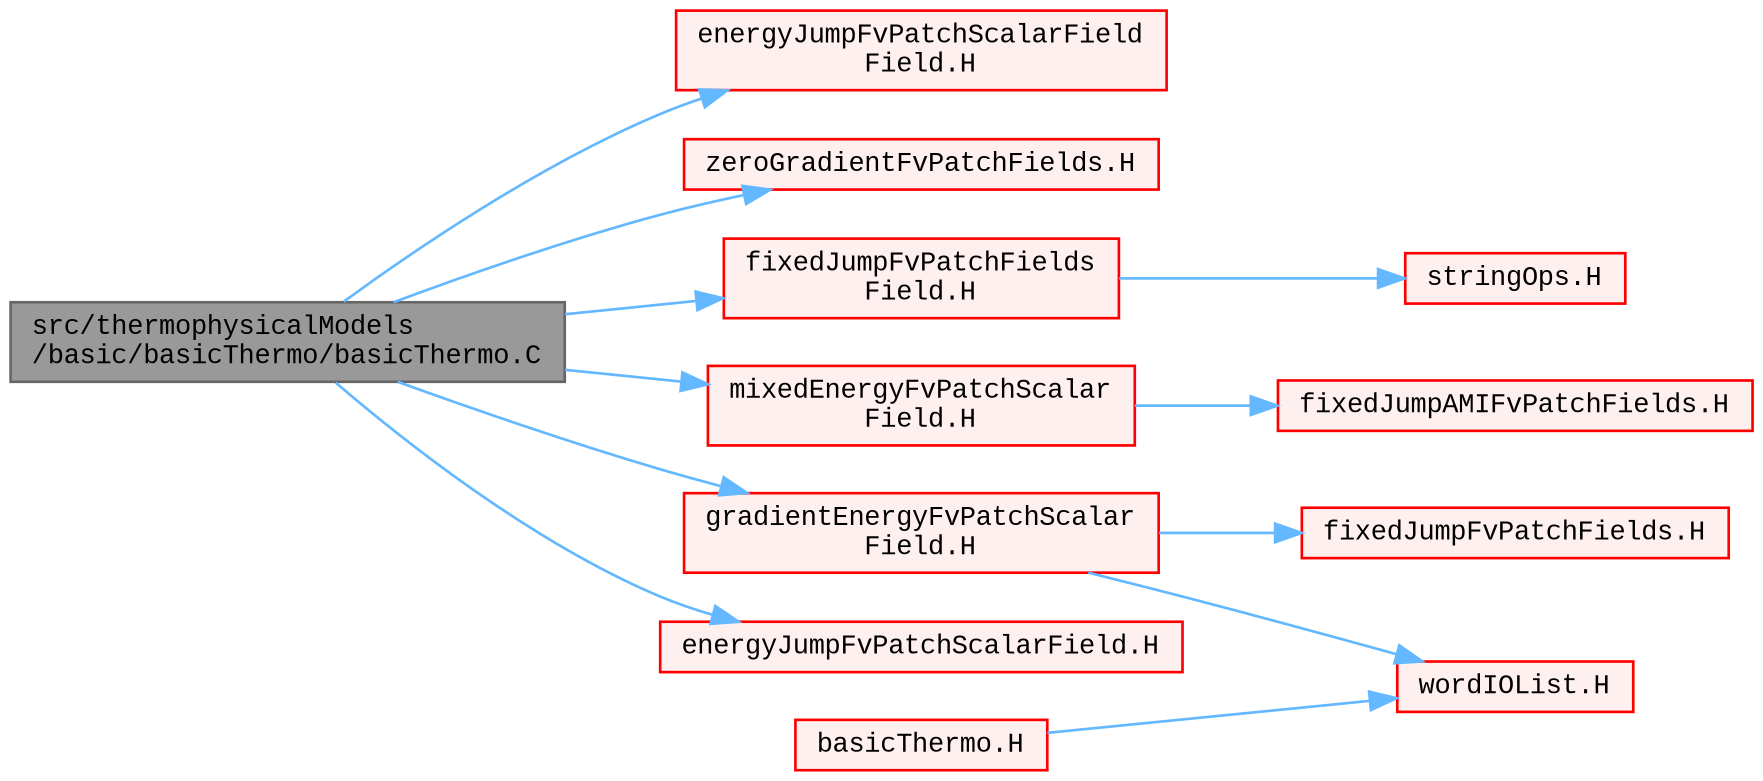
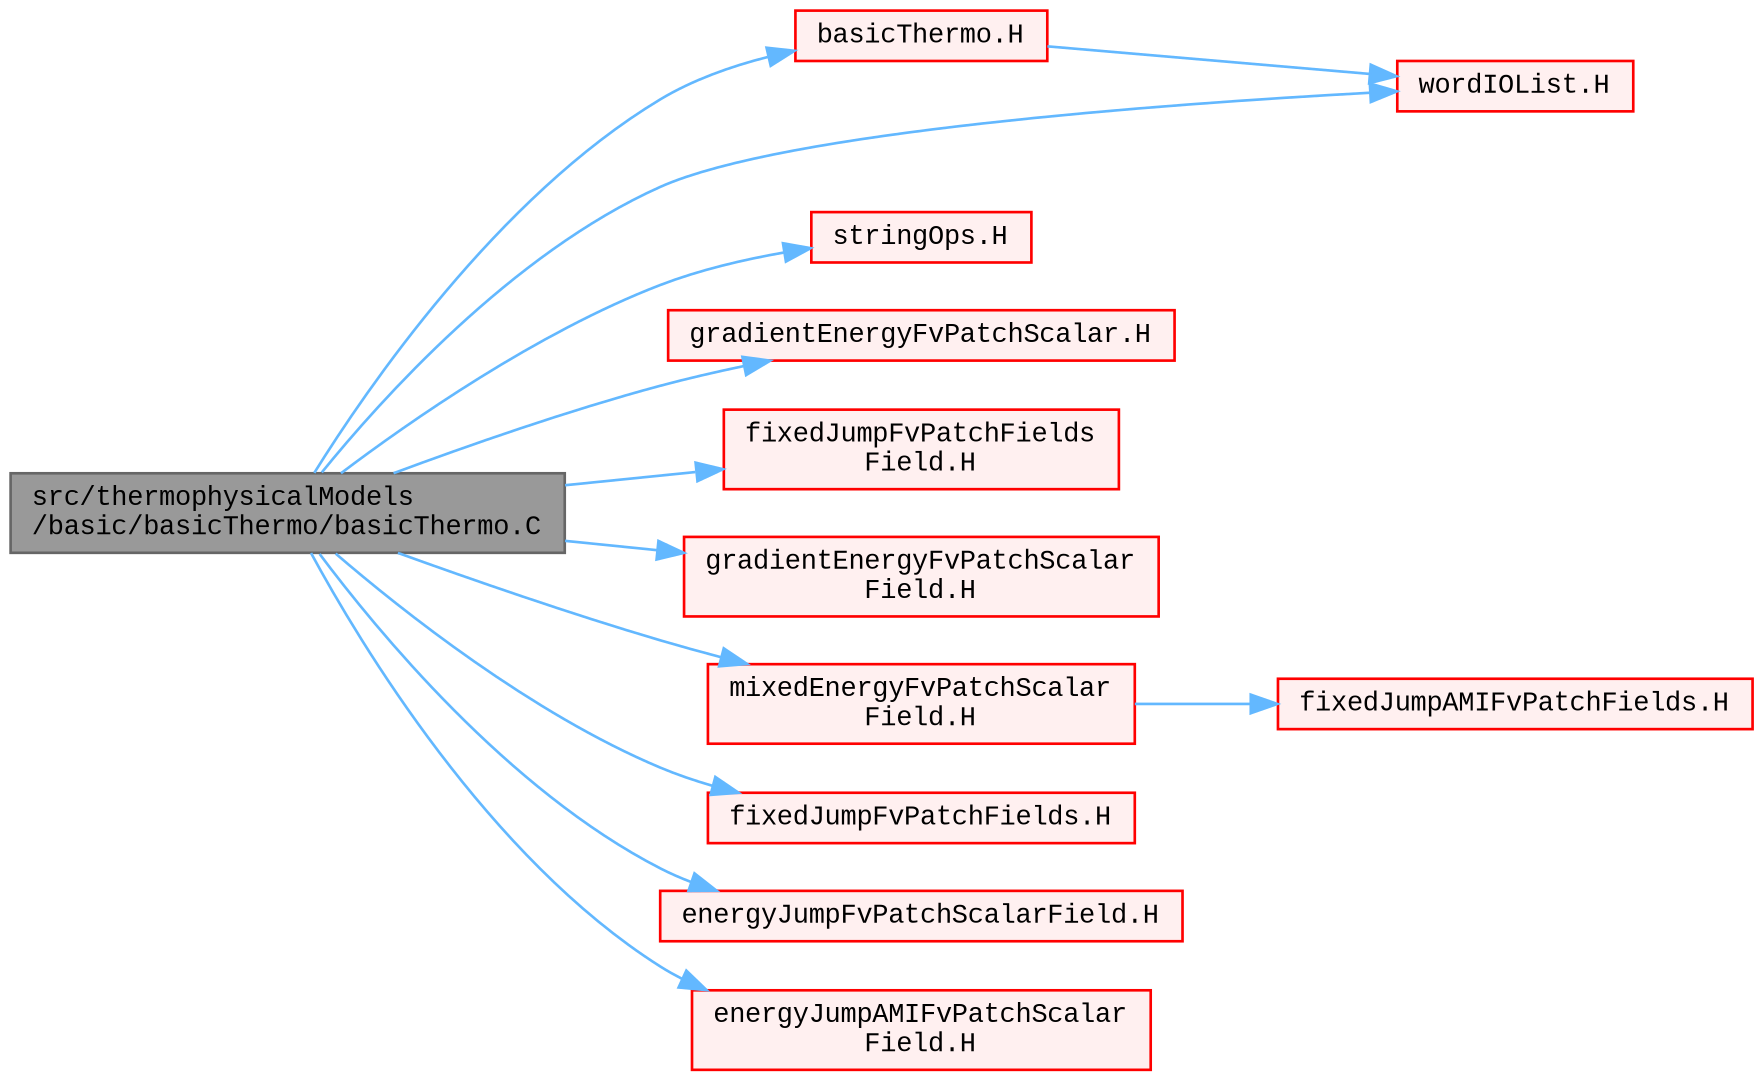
node "energyJumpFvPatchScalarField Field.H": label "energyJumpFvPatchScalarField Field.H" -> "energyJumpAMIFvPatchScalar Field.H"
node "zeroGradientFvPatchFields.H": label "zeroGradientFvPatchFields.H" -> "gradientEnergyFvPatchScalar.H"
edge "src/thermophysicalModels /basic/basicThermo/basicThermo.C" -> "basicThermo.H": added
edge "fixedJumpFvPatchFields Field.H" -> "stringOps.H": now "src/thermophysicalModels /basic/basicThermo/basicThermo.C" -> "stringOps.H"
edge "gradientEnergyFvPatchScalar Field.H" -> "fixedJumpFvPatchFields.H": now "src/thermophysicalModels /basic/basicThermo/basicThermo.C" -> "fixedJumpFvPatchFields.H"
edge "gradientEnergyFvPatchScalar Field.H" -> "wordIOList.H": now "src/thermophysicalModels /basic/basicThermo/basicThermo.C" -> "wordIOList.H"
